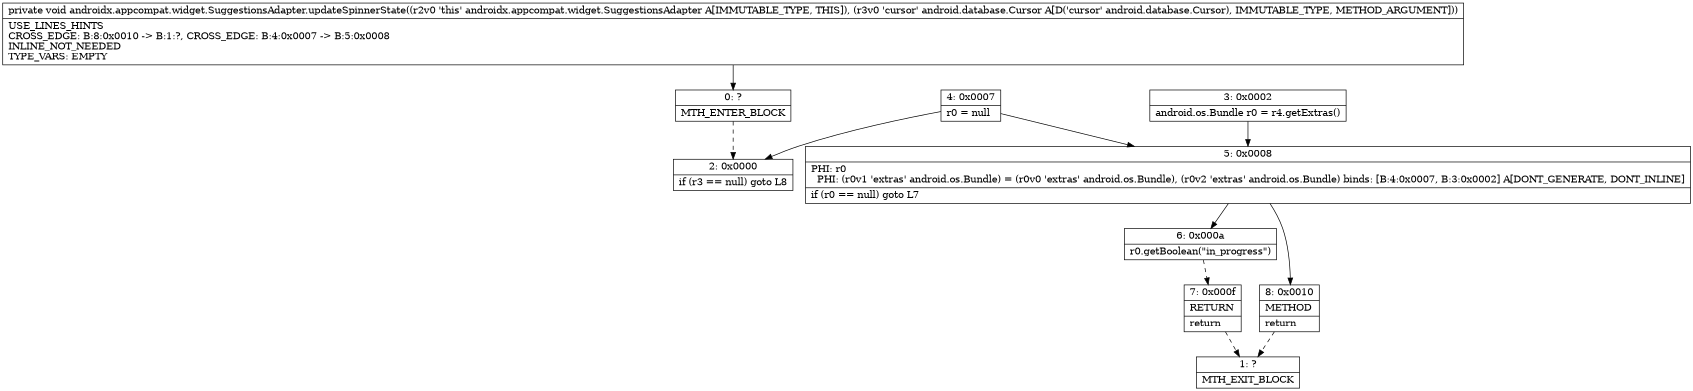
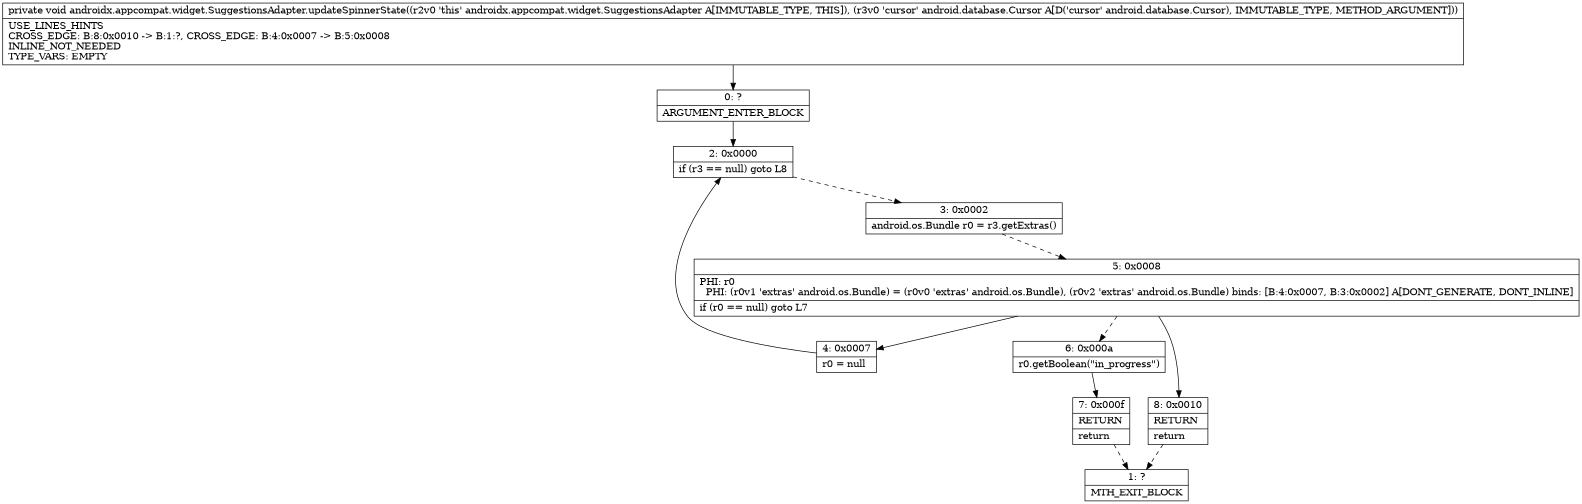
node "0: ?": text "MTH_ENTER_BLOCK" -> "ARGUMENT_ENTER_BLOCK"
node "3: 0x0002": text "android.os.Bundle r0 = r4.getExtras()" -> "android.os.Bundle r0 = r3.getExtras()"
edge "4: 0x0007" -> "5: 0x0008": reversed
edge "3: 0x0002" -> "5: 0x0008": style solid -> dashed
edge "0: ?" -> "2: 0x0000": style dashed -> solid
edge "2: 0x0000" -> "3: 0x0002": added
edge "5: 0x0008" -> "6: 0x000a": style solid -> dashed
edge "6: 0x000a" -> "7: 0x000f": style dashed -> solid
node "8: 0x0010": text "METHOD" -> "RETURN"
